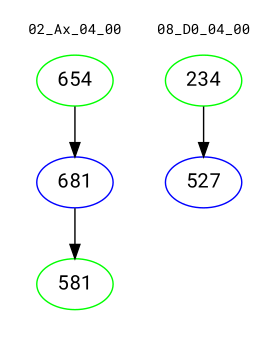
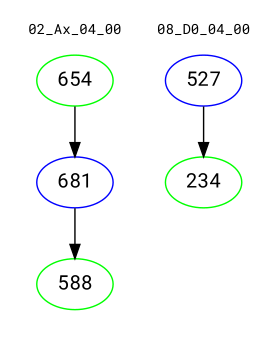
edge "234" -> "527": reversed
node "581": label "581" -> "588"
